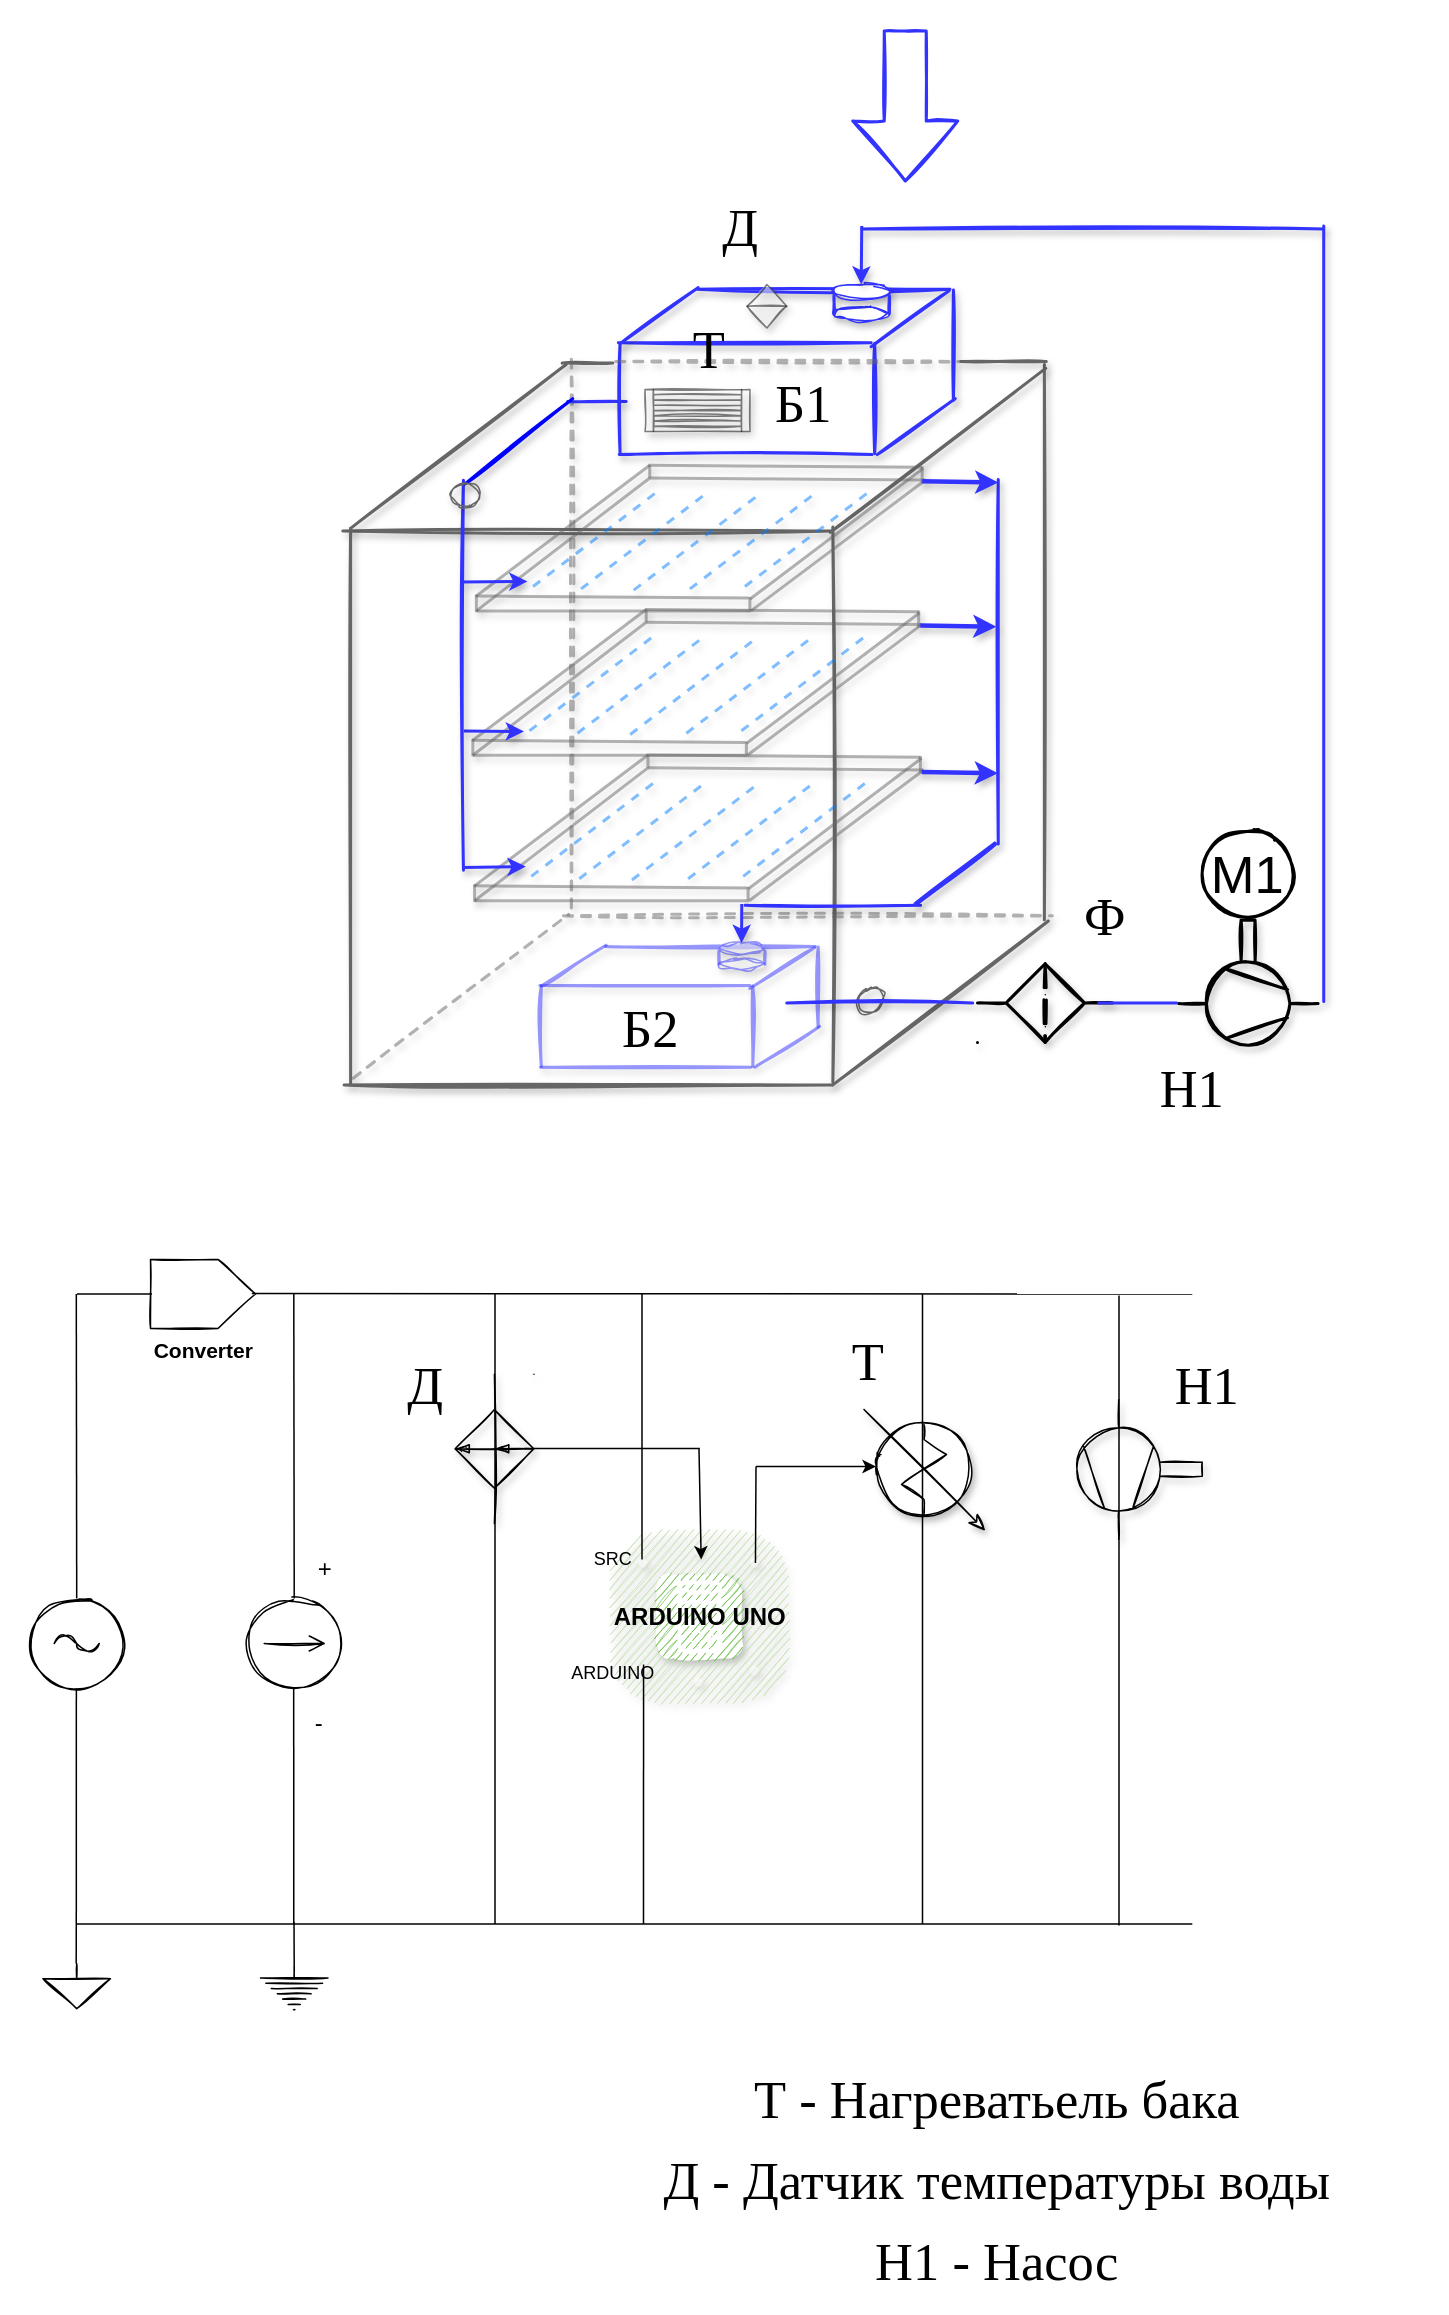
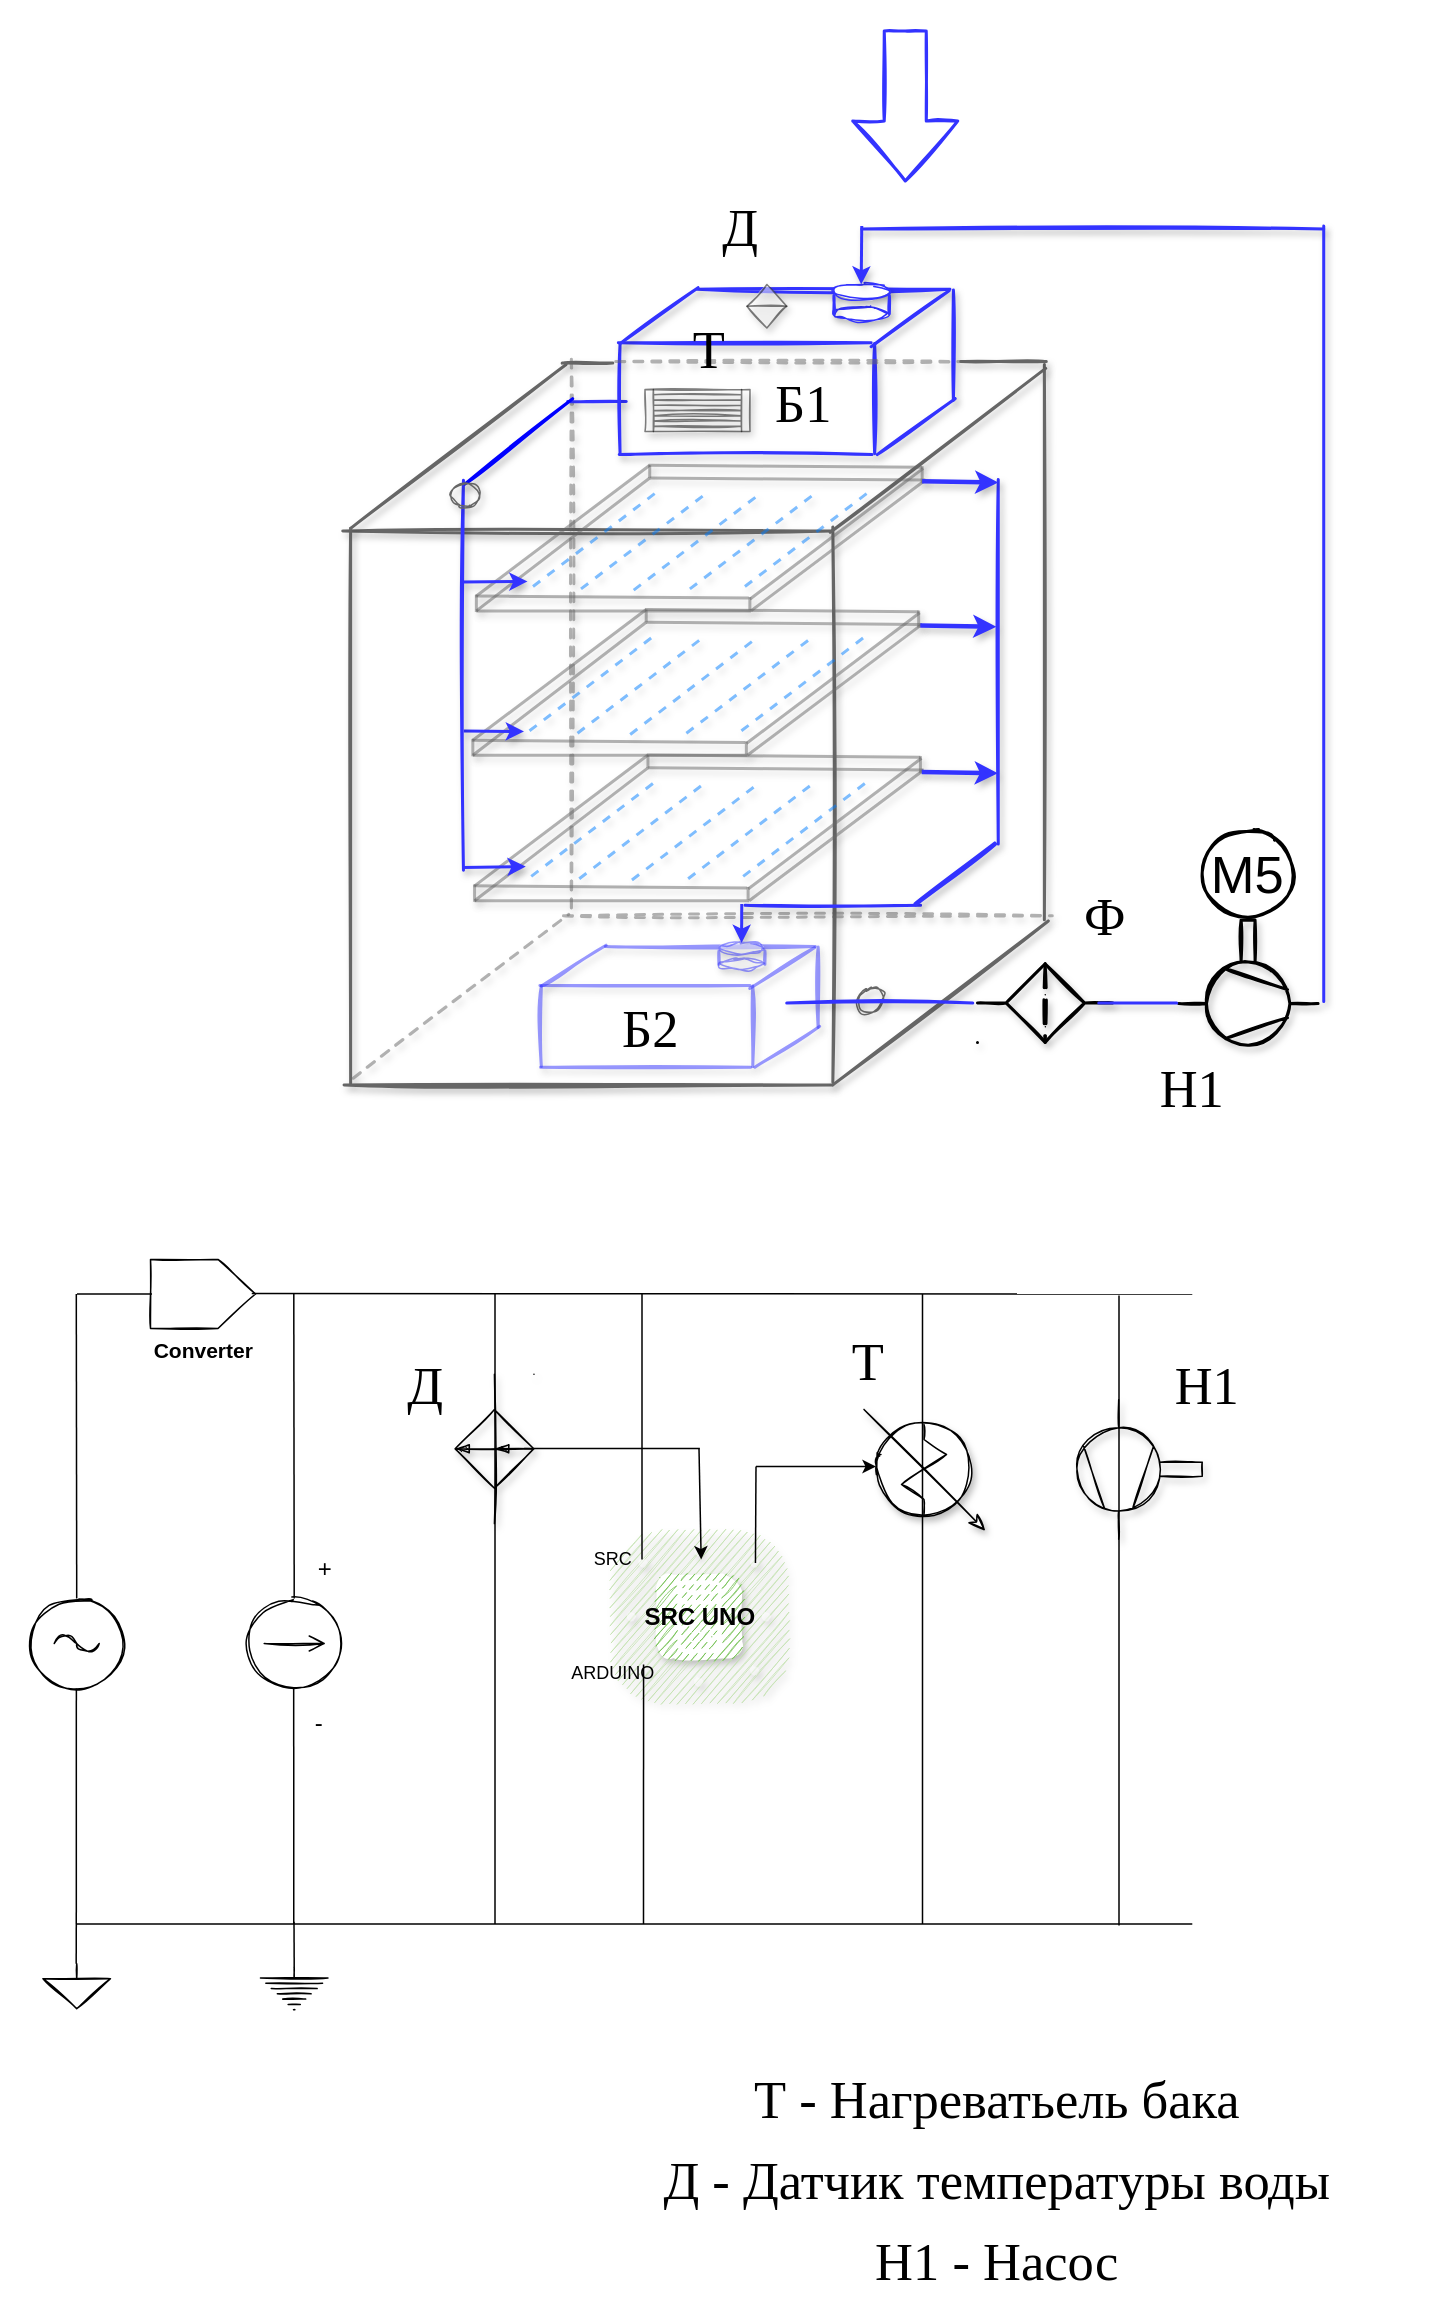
node "M1": label "M1" -> "M5"
node "ARDUINO UNO": label "ARDUINO UNO" -> "SRC UNO"
